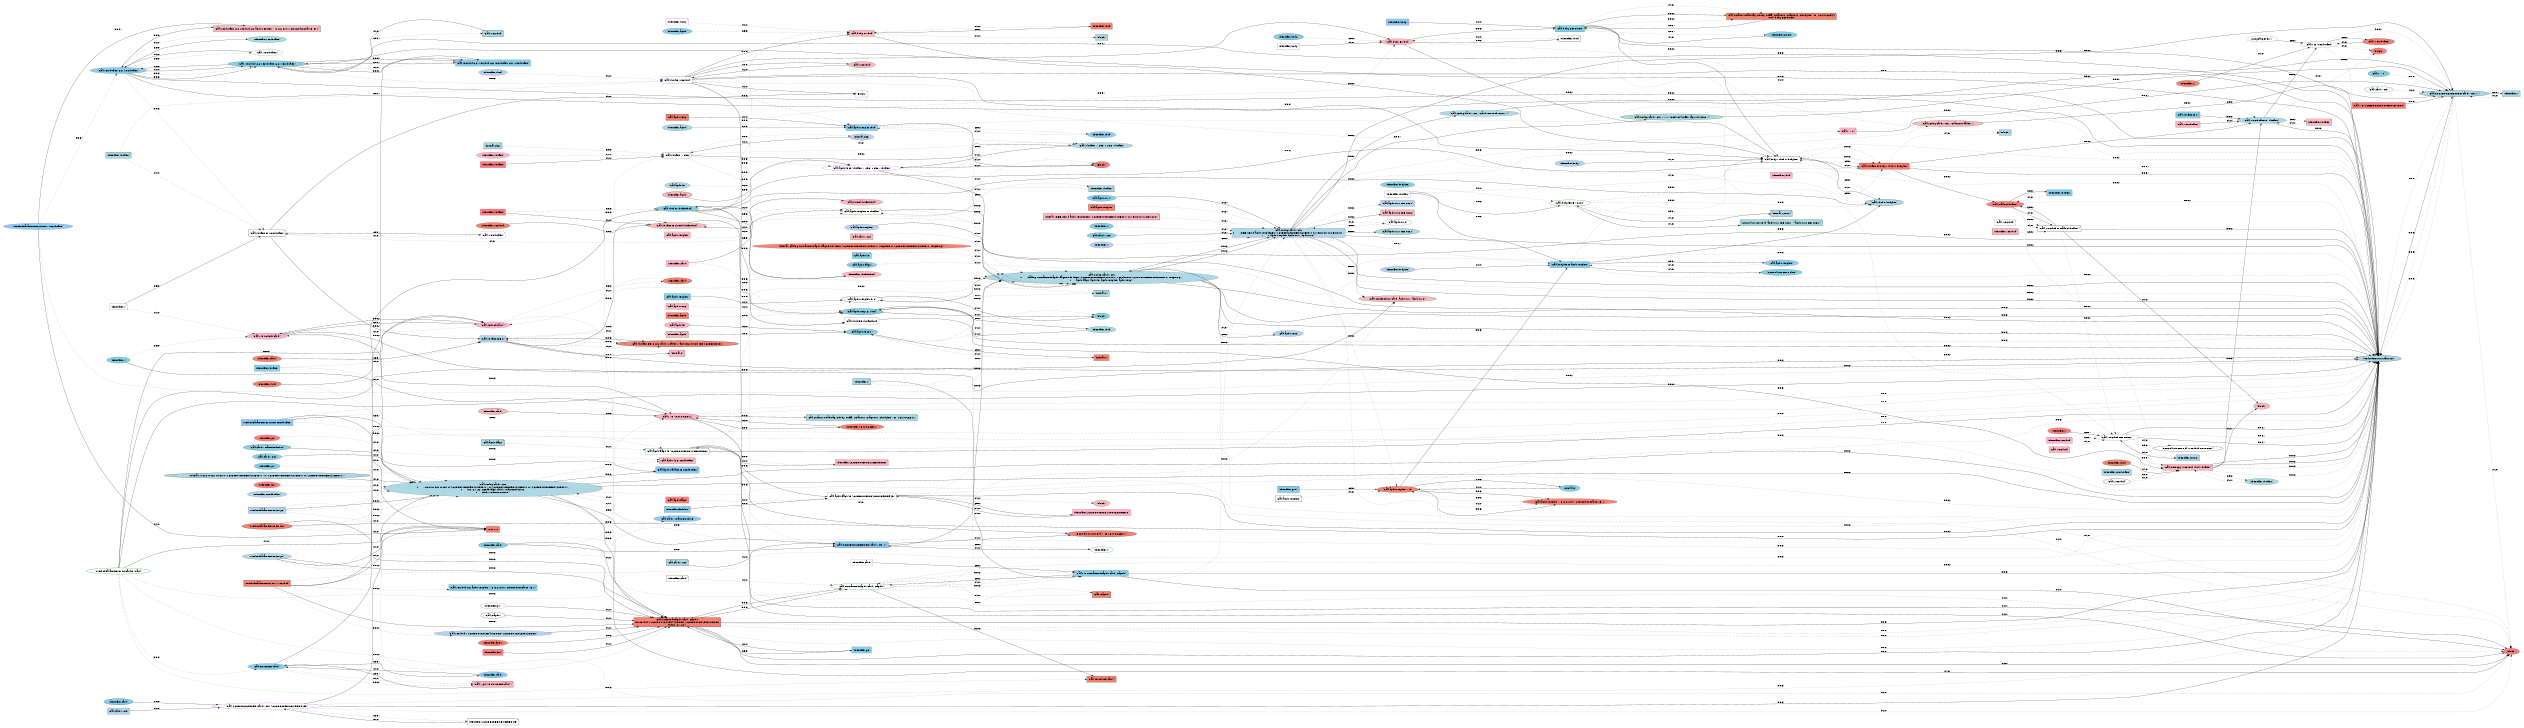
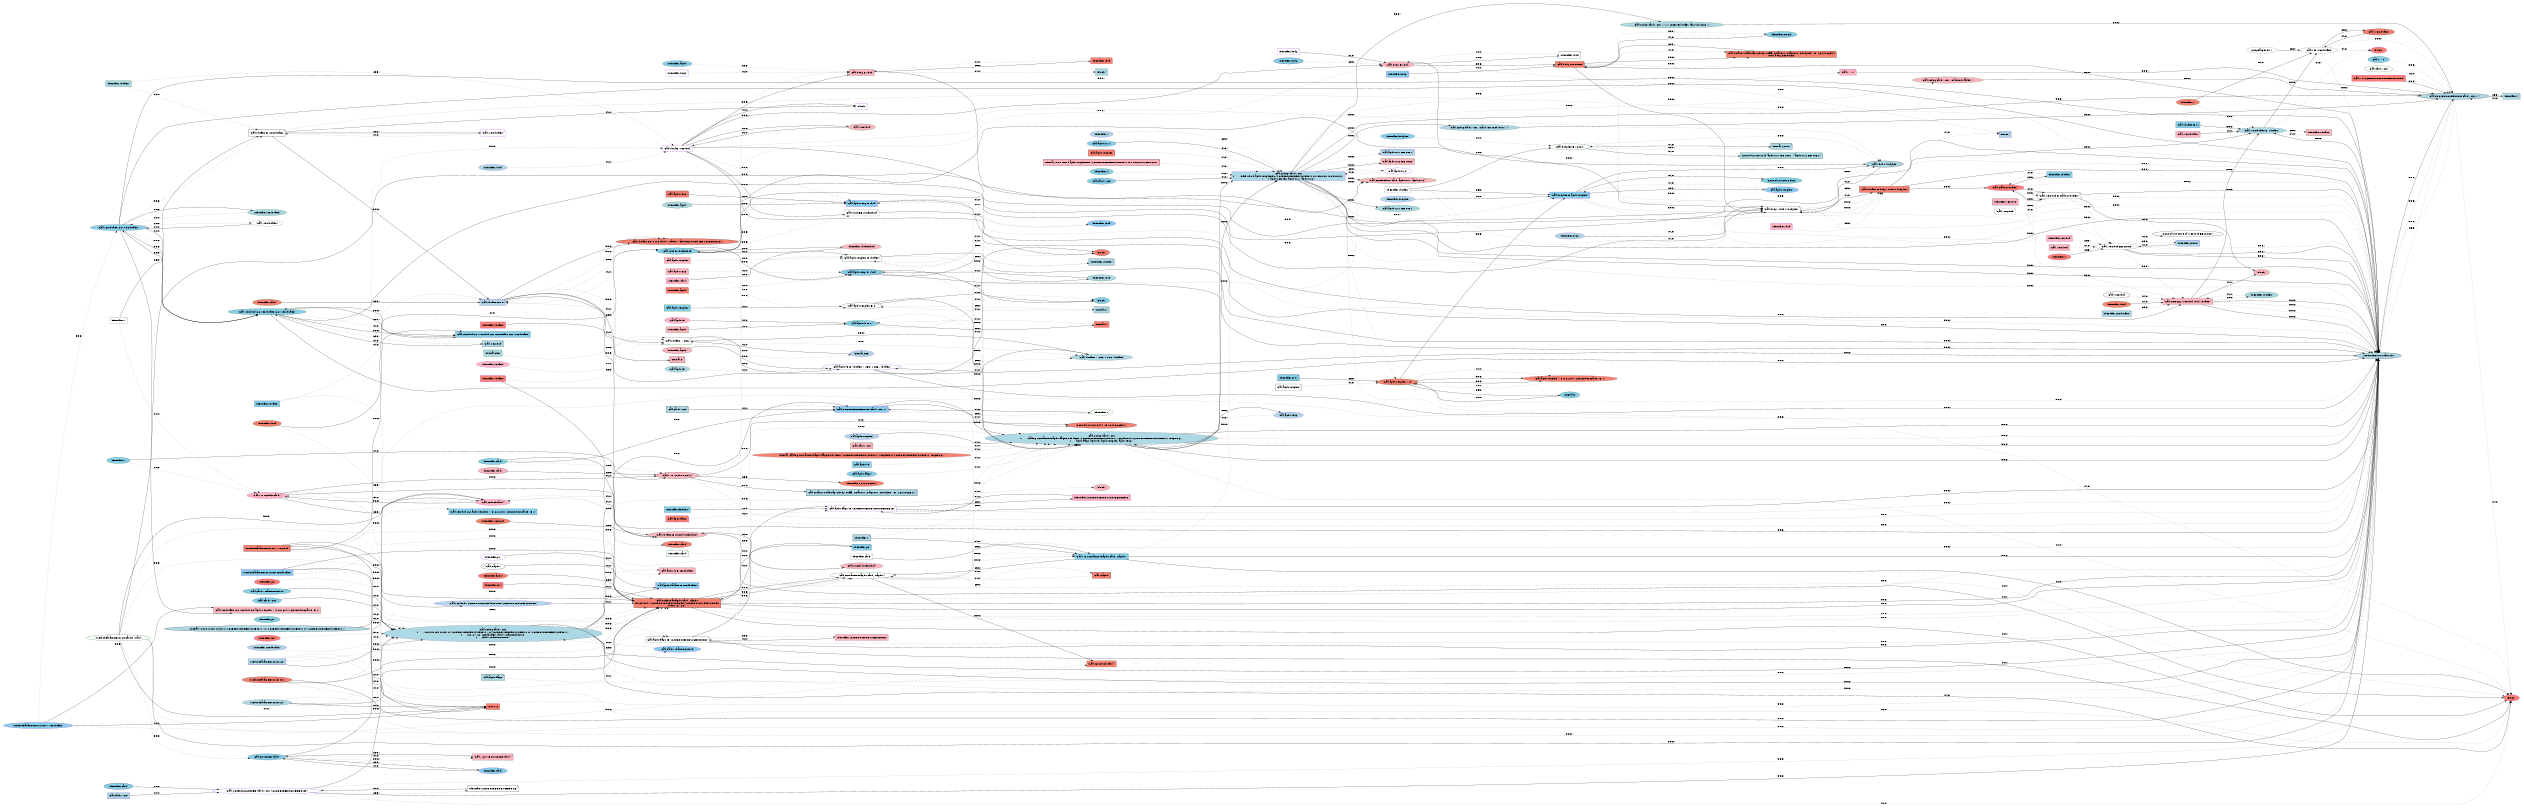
node "(Call,body == NULL)": fillcolor skyblue -> salmon
edge "(Call,rbuflen > 256)" -> "(Call,apdu.le = (rbuflen > 256) ? 256 : rbuflen)": style dotted -> solid
edge "(Identifier,SC_SUCCESS)" -> "(Call,r != SC_SUCCESS)": removed, label "AST:"
edge "(MethodParameterIn,u8 ** recvbuf)" -> "(Call,recvbuf ? SC_APDU_CASE_4_SHORT: SC_APDU_CASE_3_SHORT)": style dotted -> solid
